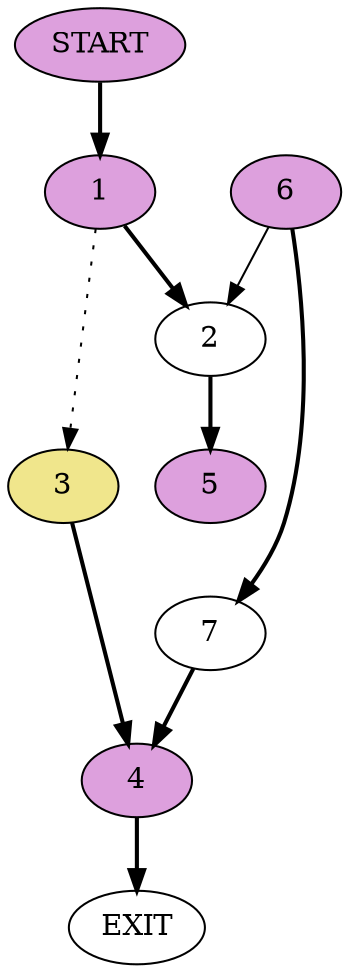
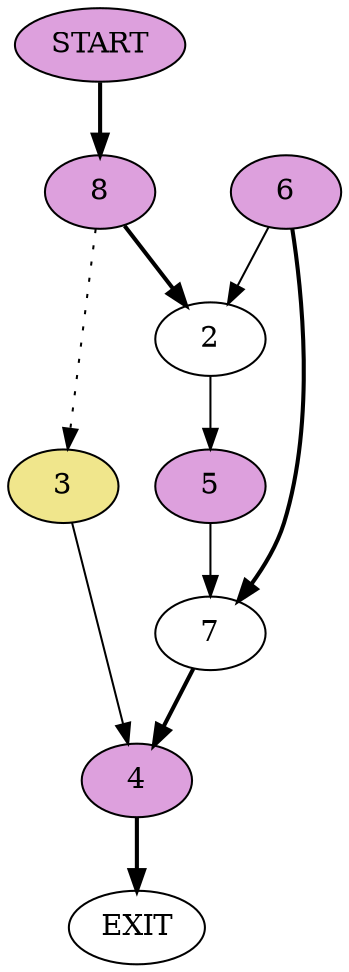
node "1": label "1" -> "8"
edge "2" -> "5": style bold -> solid
edge "5" -> "7": added
edge "3" -> "4": style bold -> solid
